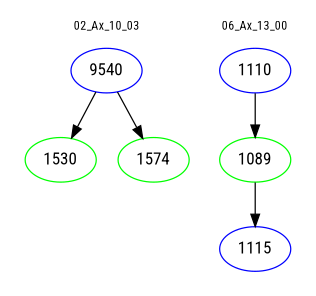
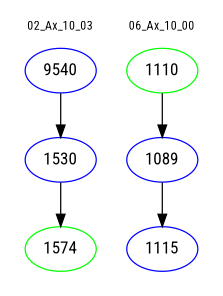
cluster "06_Ax_13_00": label "06_Ax_13_00" -> "06_Ax_10_00"
node "1110": color blue -> green
edge "9540" -> "1574": now "1530" -> "1574"
node "1530": color green -> blue
node "1089": color green -> blue
